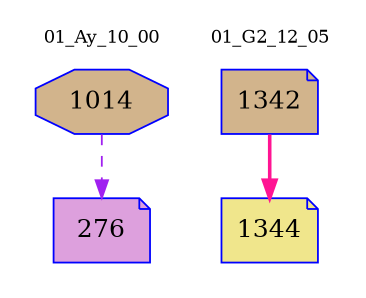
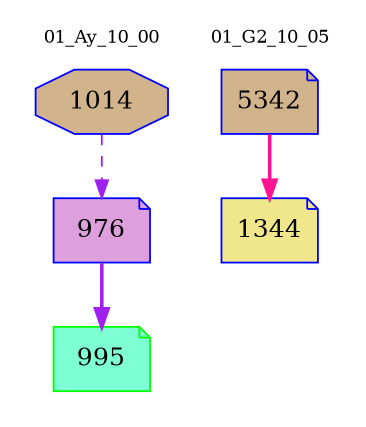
cluster "01_G2_12_05": label "01_G2_12_05" -> "01_G2_10_05"
node "1342": label "1342" -> "5342"
node "276": label "276" -> "976"
node "995": added
